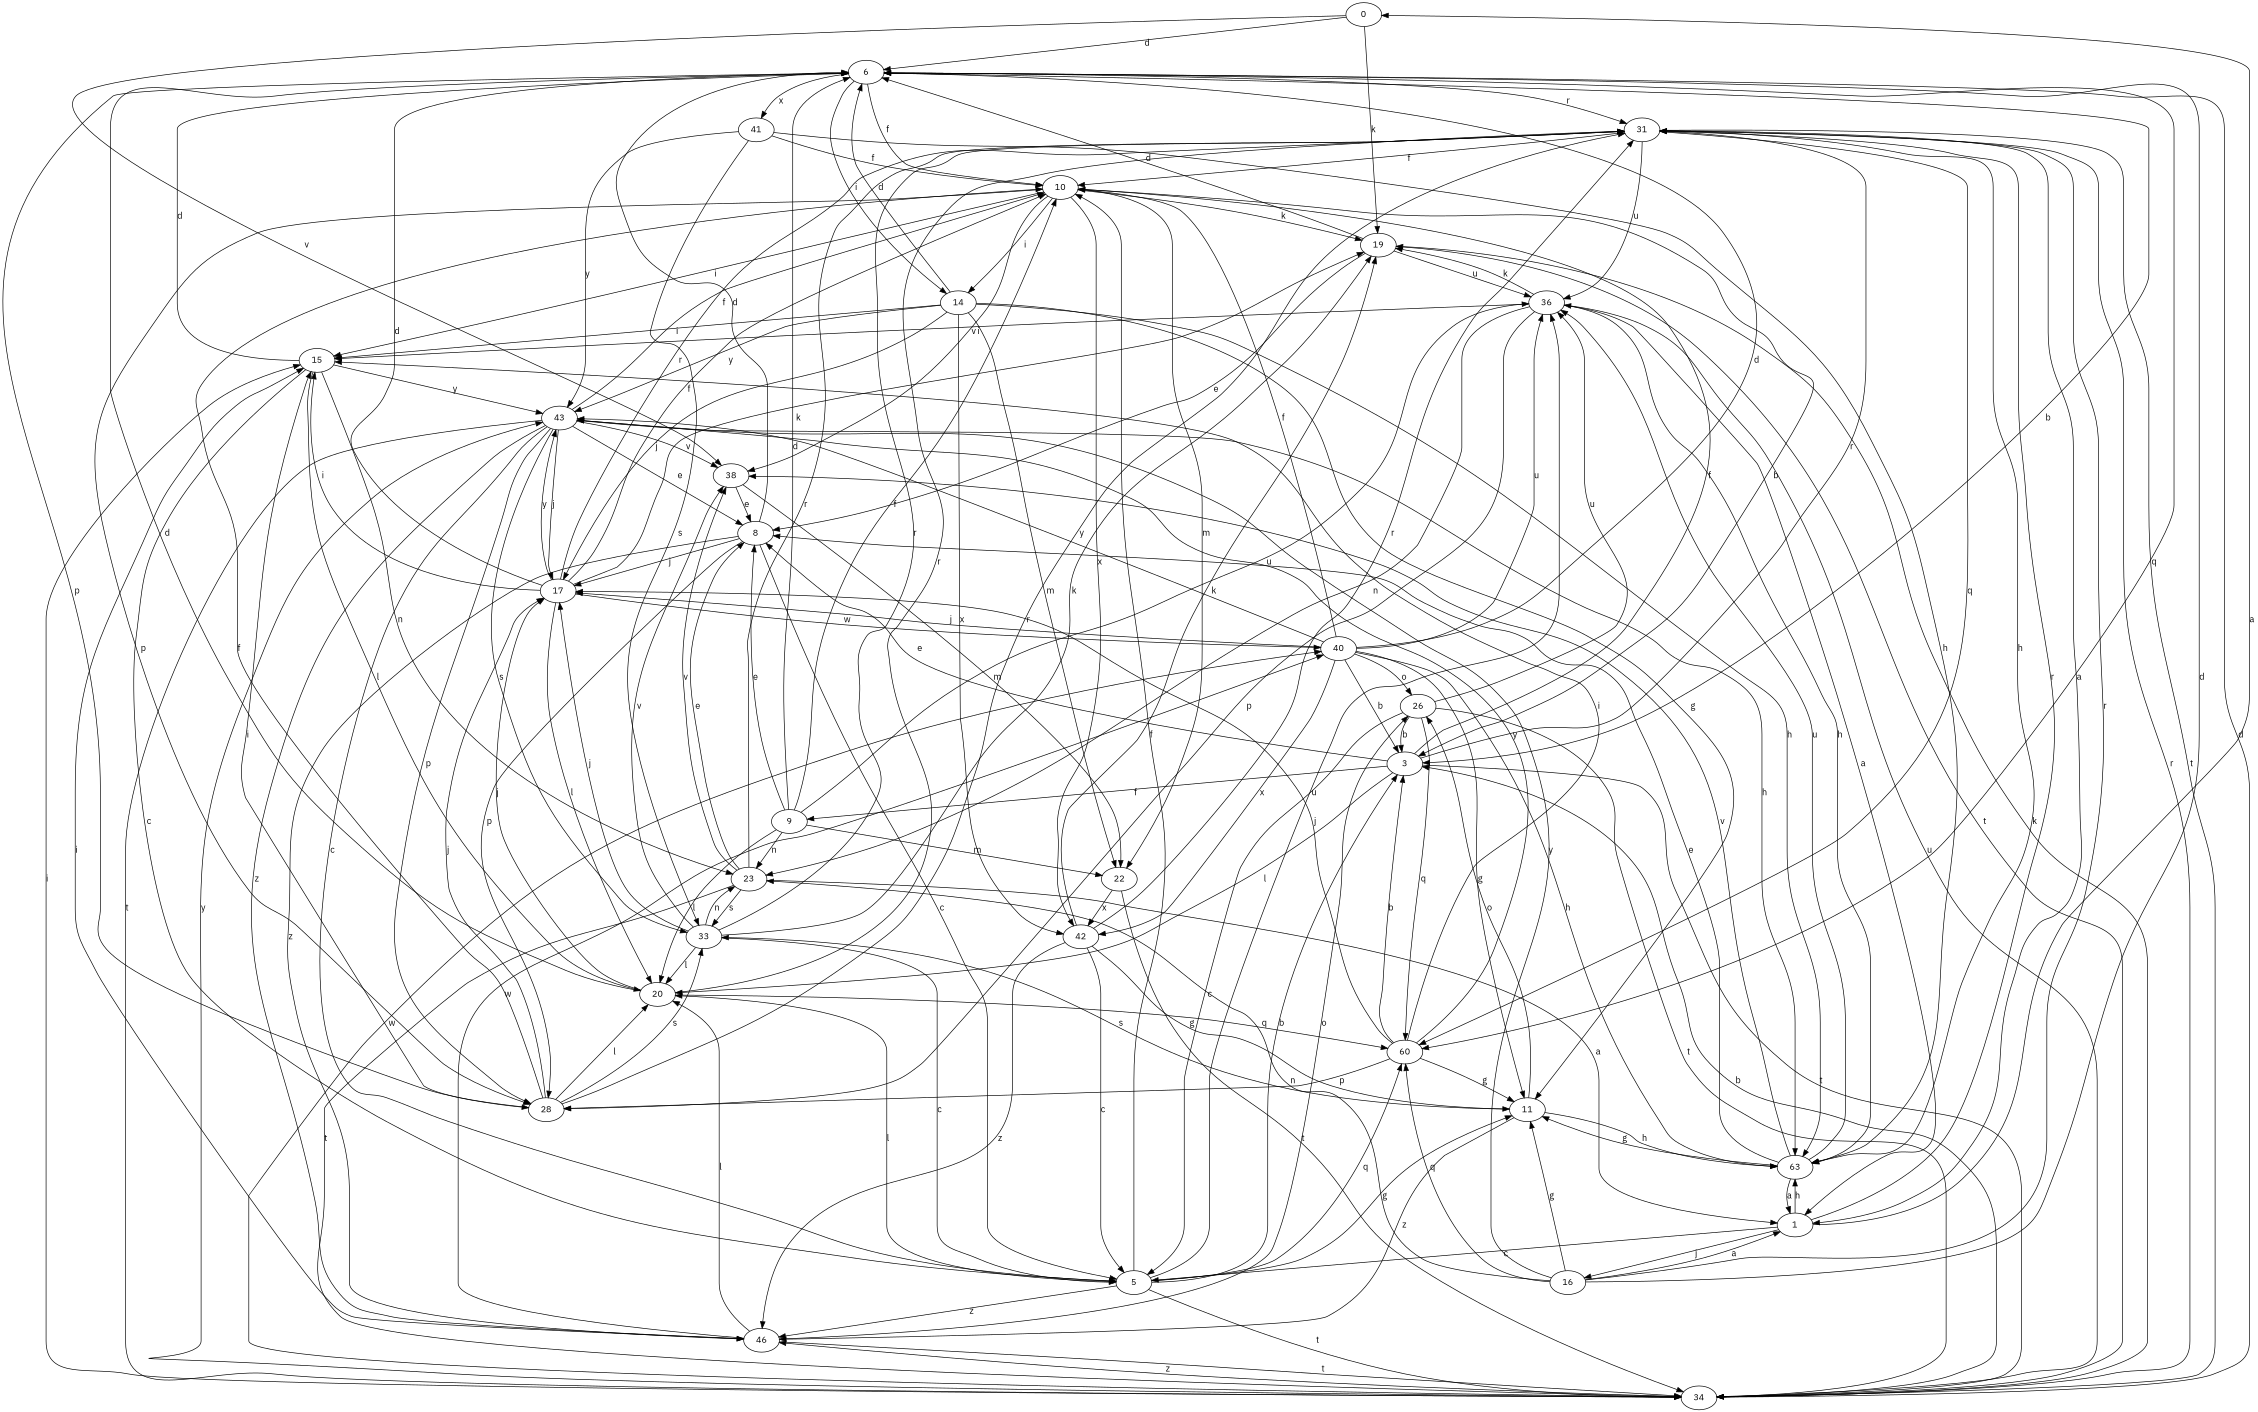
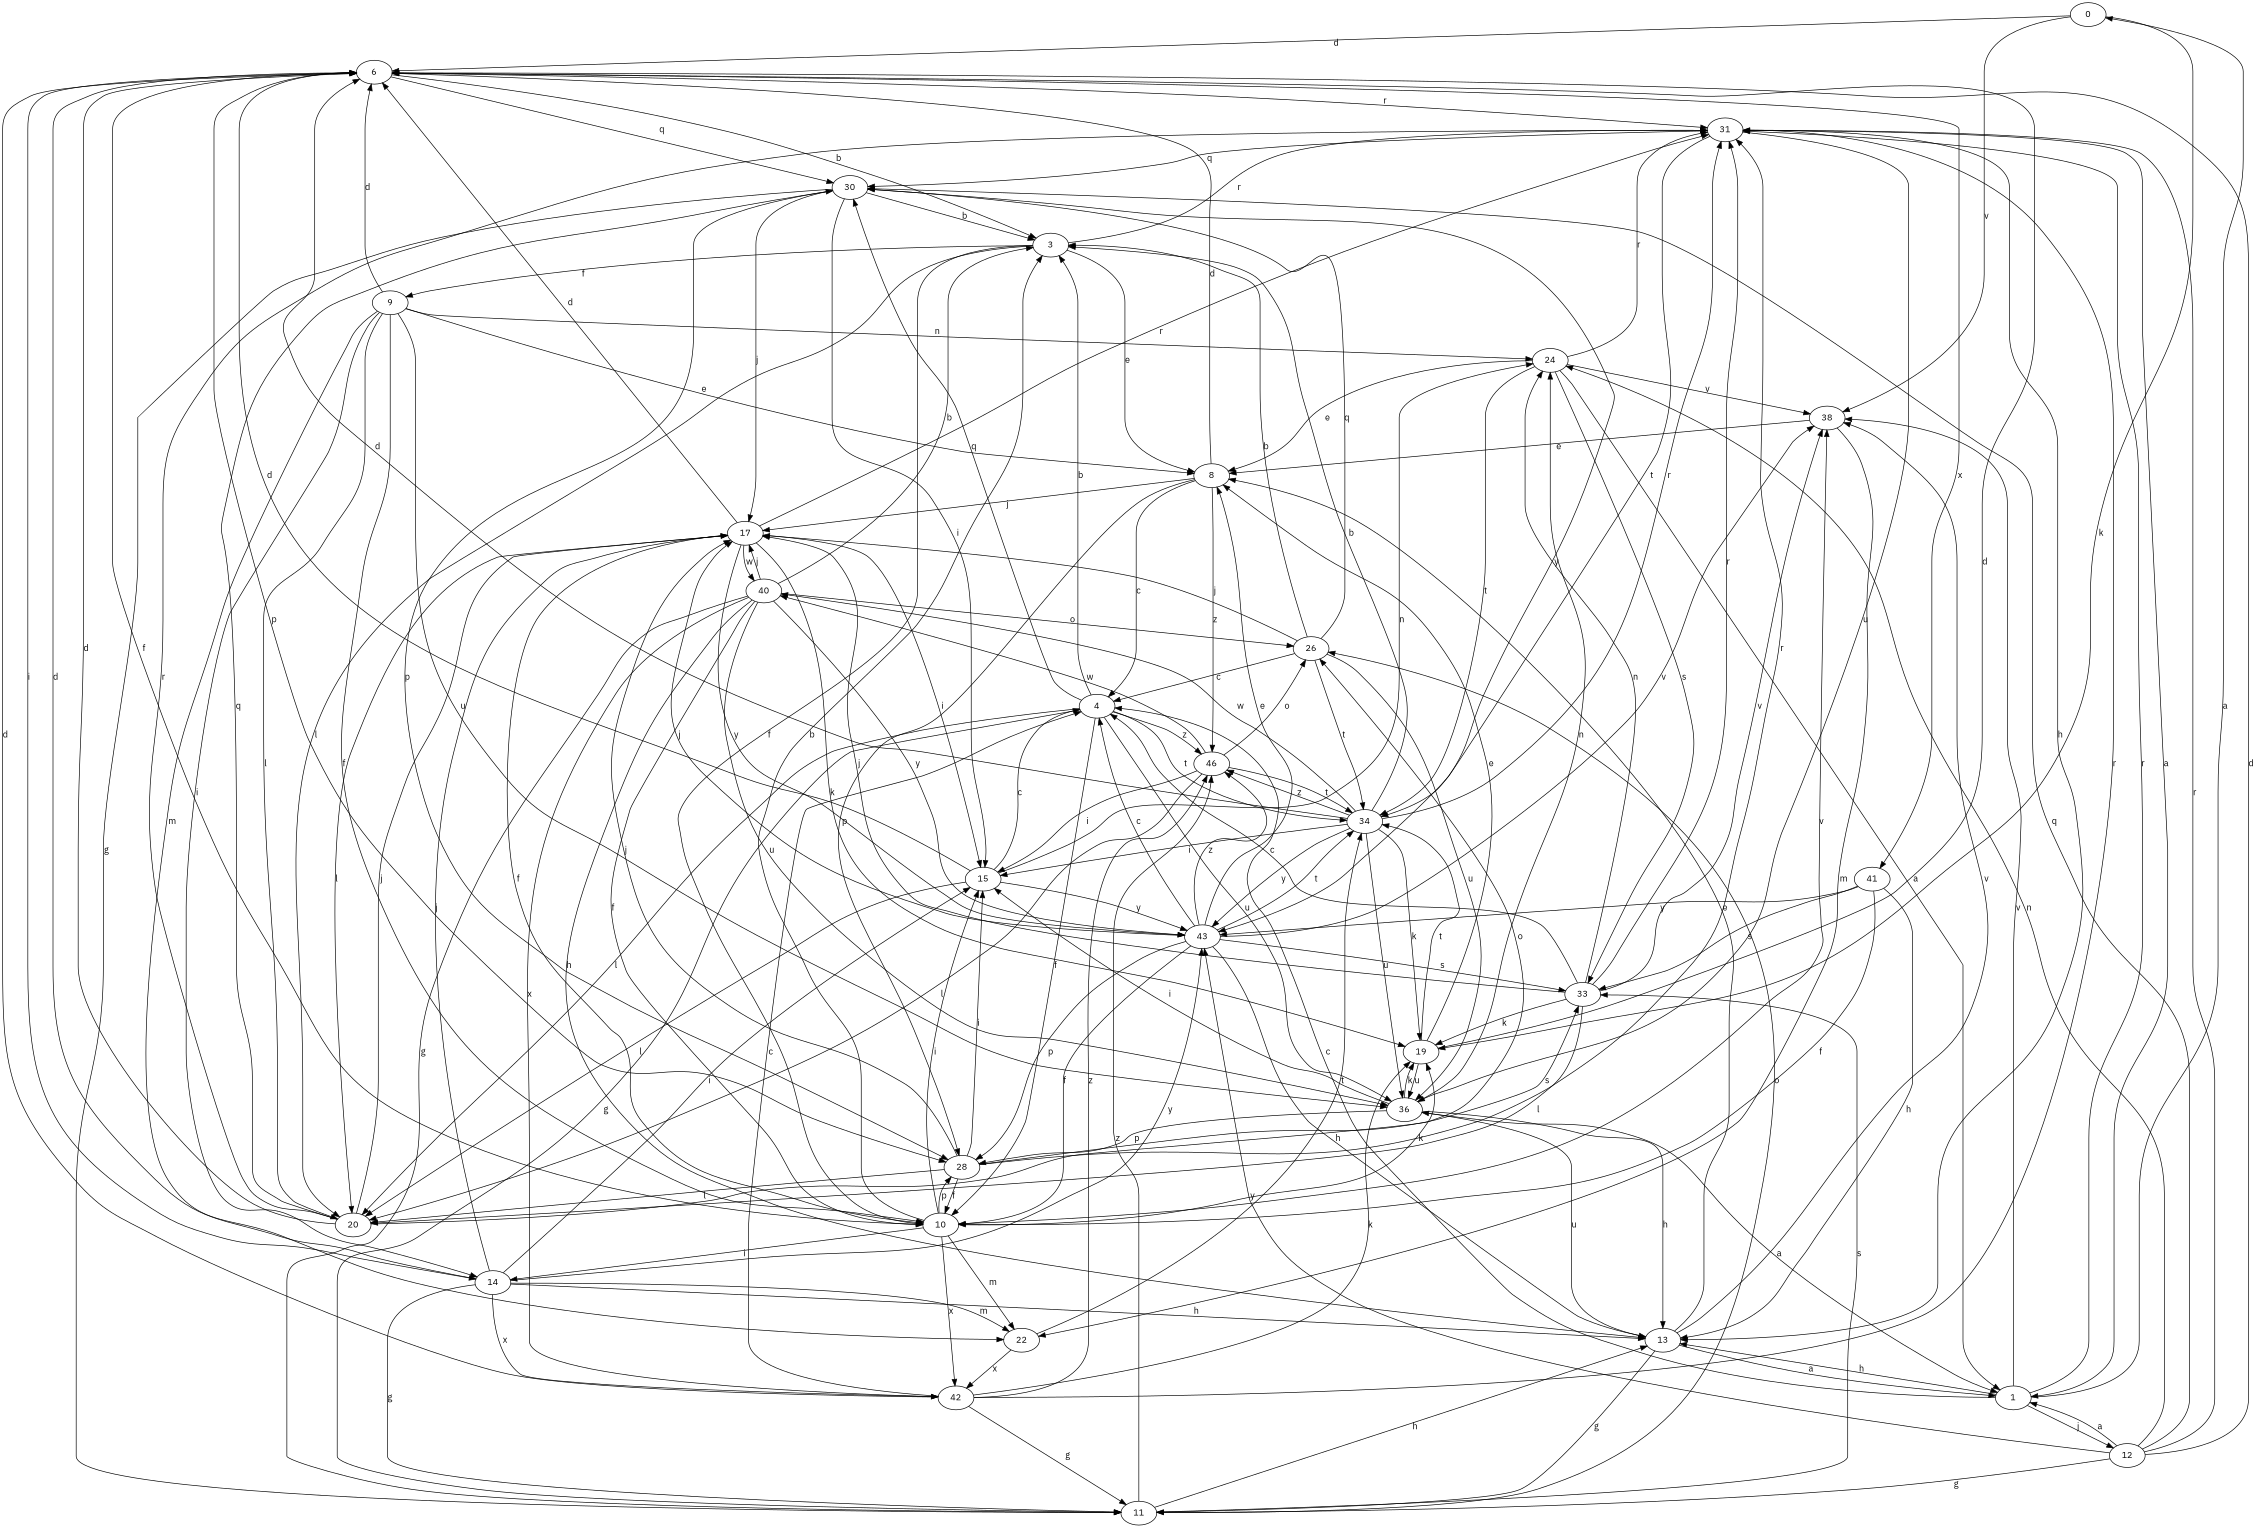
edge "31" -> "10": removed, label "f"
edge "40" -> "6": now "42" -> "6"
edge "26" -> "17": added, label "j"
edge "1" -> "38": added, label "v"
edge "9" -> "14": added, label "i"
node "23": label "23" -> "24"
node "60": label "60" -> "30"
edge "3" -> "34": removed, label "t"
edge "20" -> "26": added, label "o"
node "63": label "63" -> "13"
node "5": label "5" -> "4"
node "16": label "16" -> "12"
